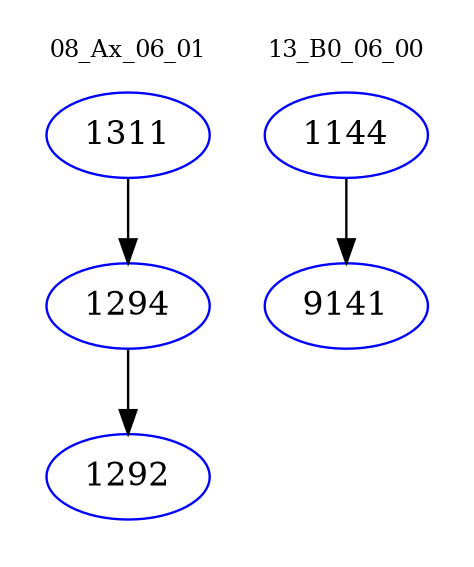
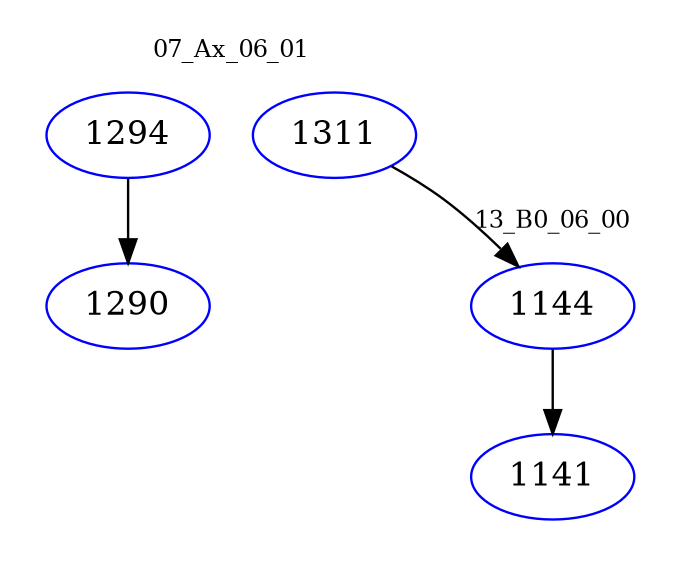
cluster "08_Ax_06_01": label "08_Ax_06_01" -> "07_Ax_06_01"
edge "1311" -> "1294": now "1311" -> "1144"
node "9141": label "9141" -> "1141"
node "1292": label "1292" -> "1290"
